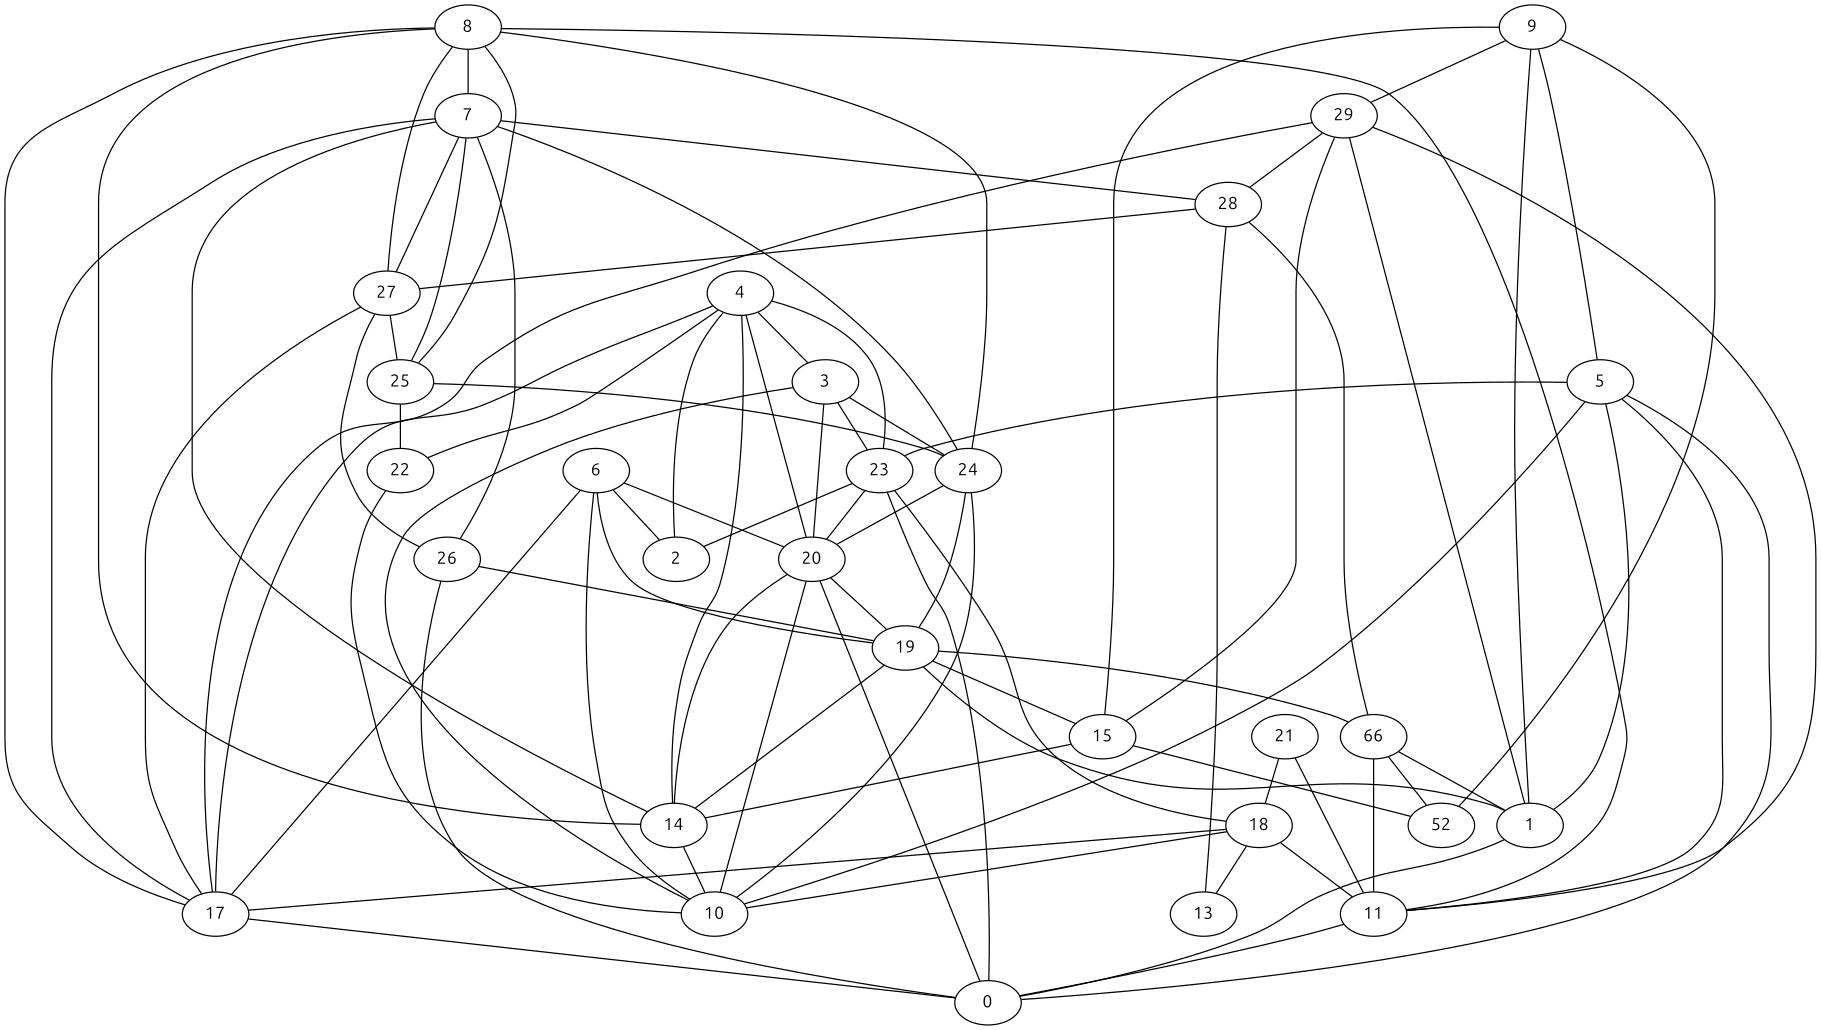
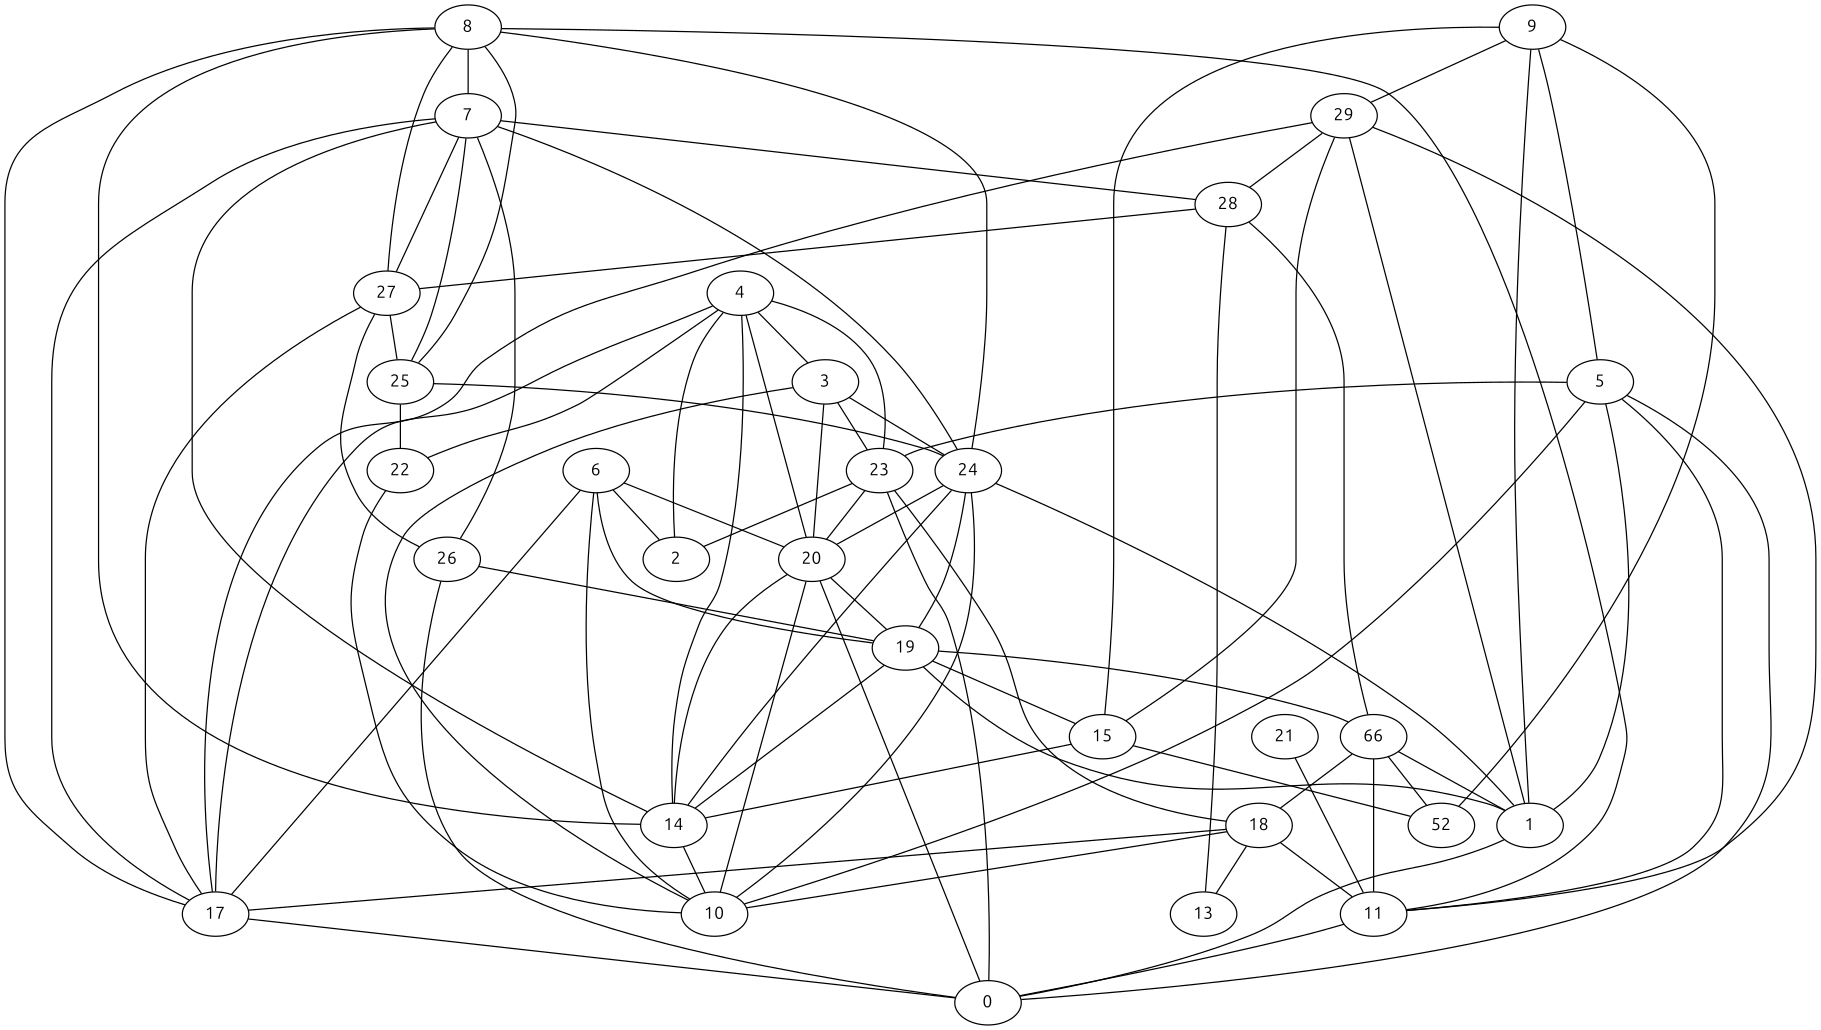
edge "24" -- "1": added
edge "24" -- "14": added
edge "21" -- "18": now "66" -- "18"
